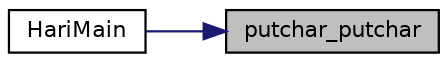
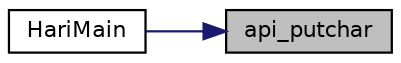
node "putchar_putchar": label "putchar_putchar" -> "api_putchar"
